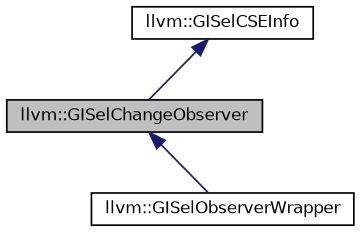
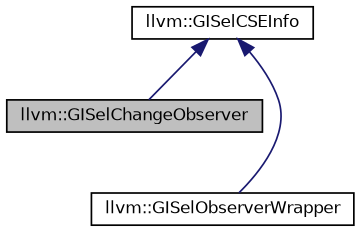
edge "llvm::GISelObserverWrapper" -> "llvm::GISelChangeObserver": now "llvm::GISelObserverWrapper" -> "llvm::GISelCSEInfo"
